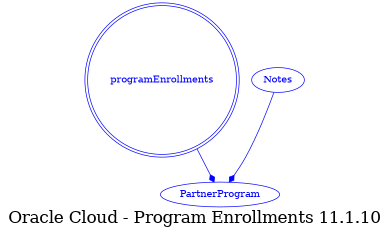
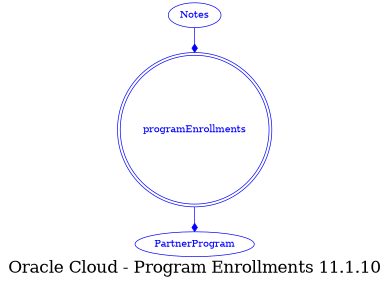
edge "Notes" -> "PartnerProgram": now "Notes" -> "programEnrollments"
